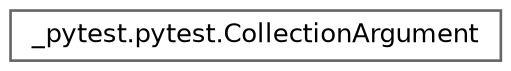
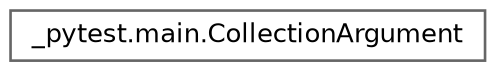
node "_pytest.pytest.CollectionArgument": label "_pytest.pytest.CollectionArgument" -> "_pytest.main.CollectionArgument"
